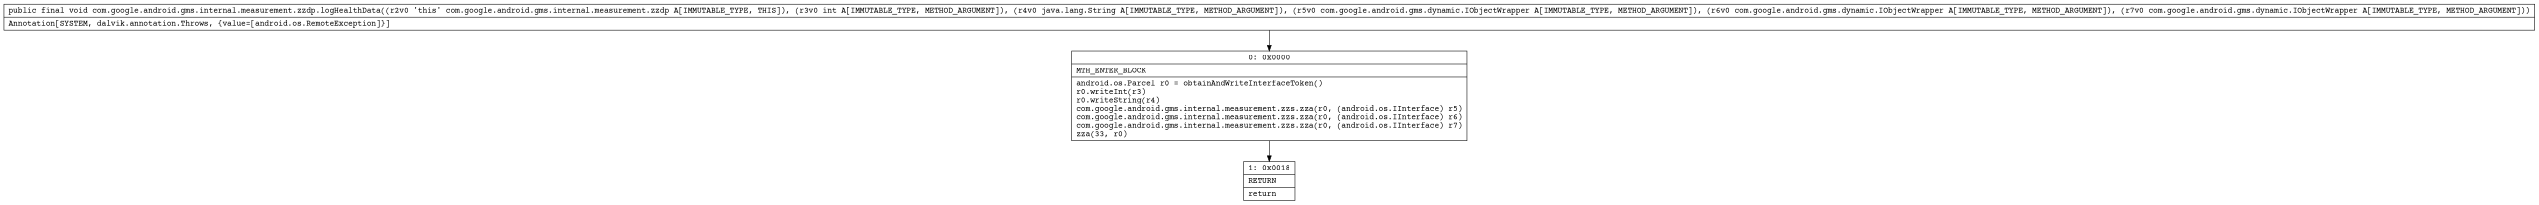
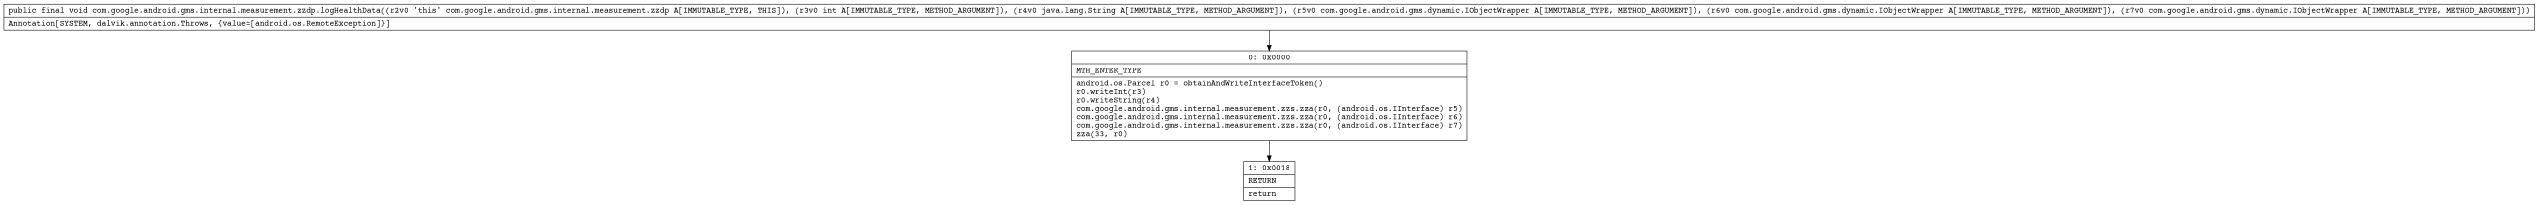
node "0: 0x0000": text "MTH_ENTER_BLOCK" -> "MTH_ENTER_TYPE"
